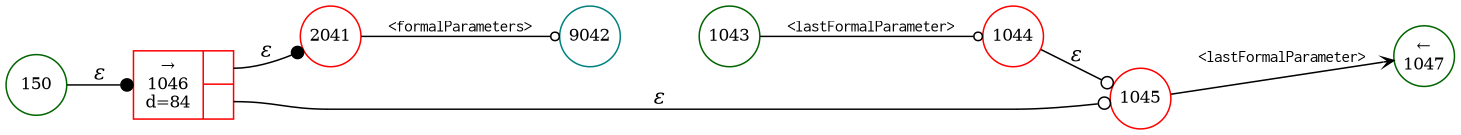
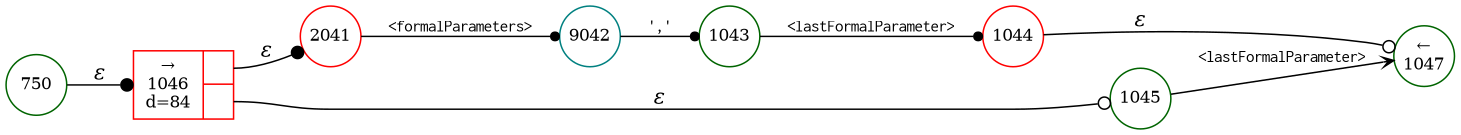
edge "2041" -> "9042": arrowhead odot -> dot
edge "9042" -> "1043": added, label "','"
edge "1043" -> "1044": arrowhead odot -> dot
edge "1044" -> "1045": now "1044" -> "← 1047"
node "150": label "150" -> "750"
node "1045": color red -> darkgreen
